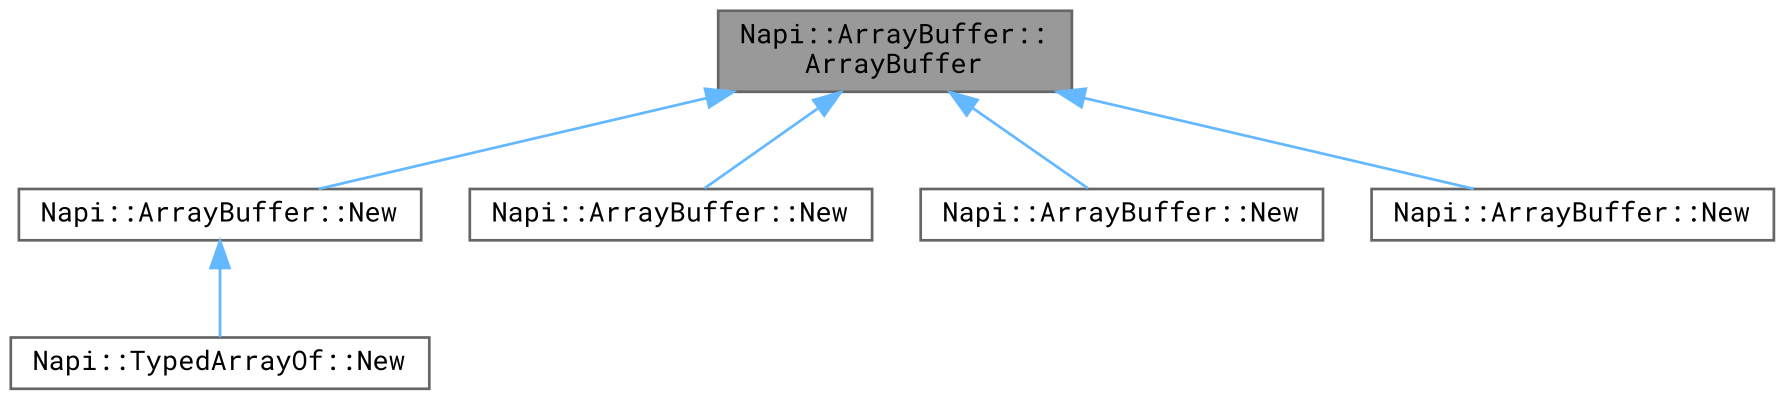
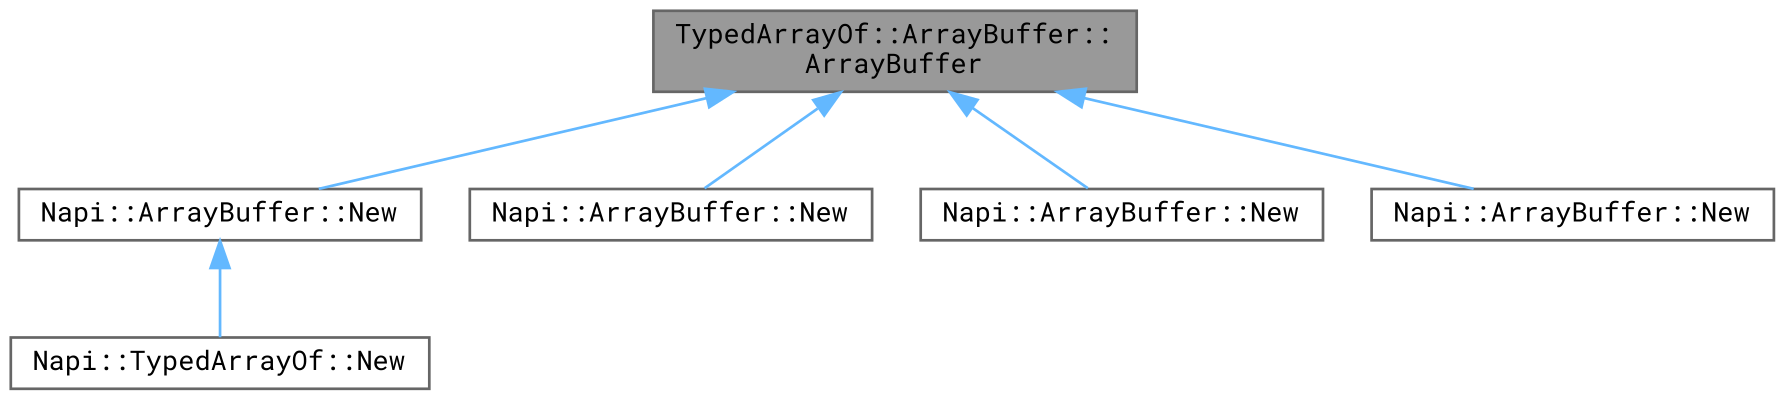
node "Napi::ArrayBuffer:: ArrayBuffer": label "Napi::ArrayBuffer:: ArrayBuffer" -> "TypedArrayOf::ArrayBuffer:: ArrayBuffer"
